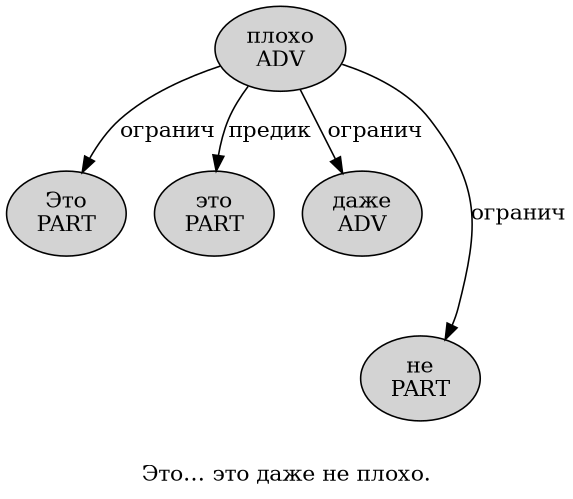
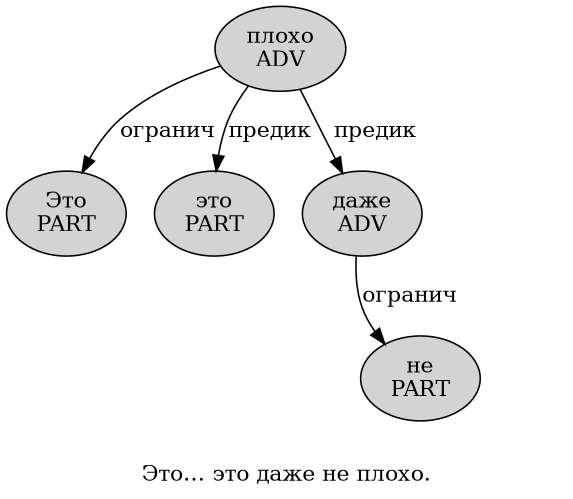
edge "плохо ADV" -> "даже ADV": label "огранич" -> "предик"
edge "плохо ADV" -> "не PART": now "даже ADV" -> "не PART"
